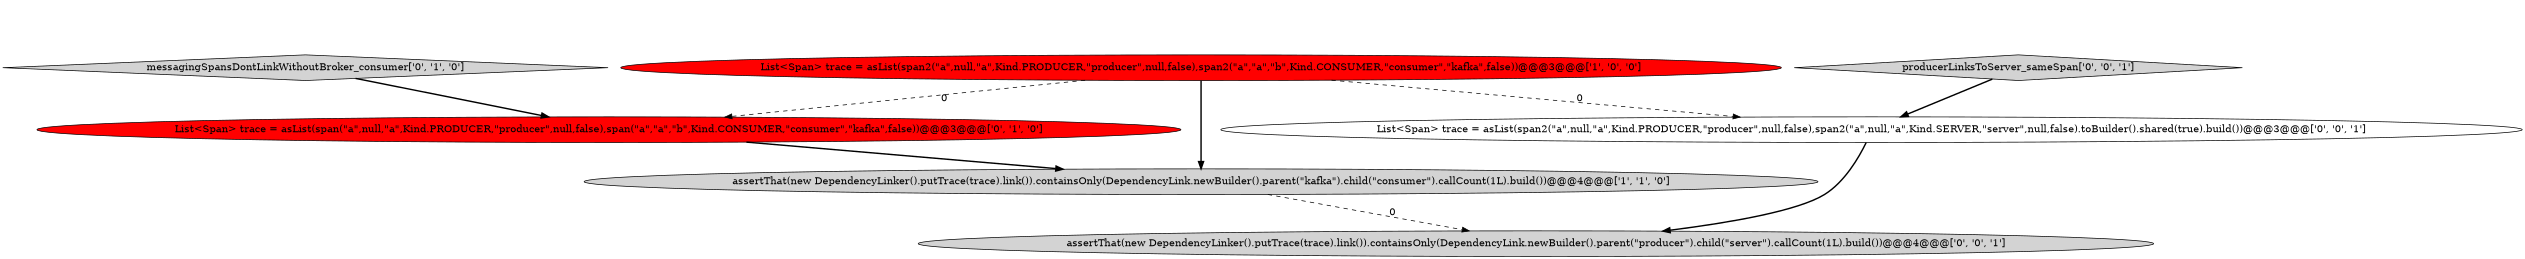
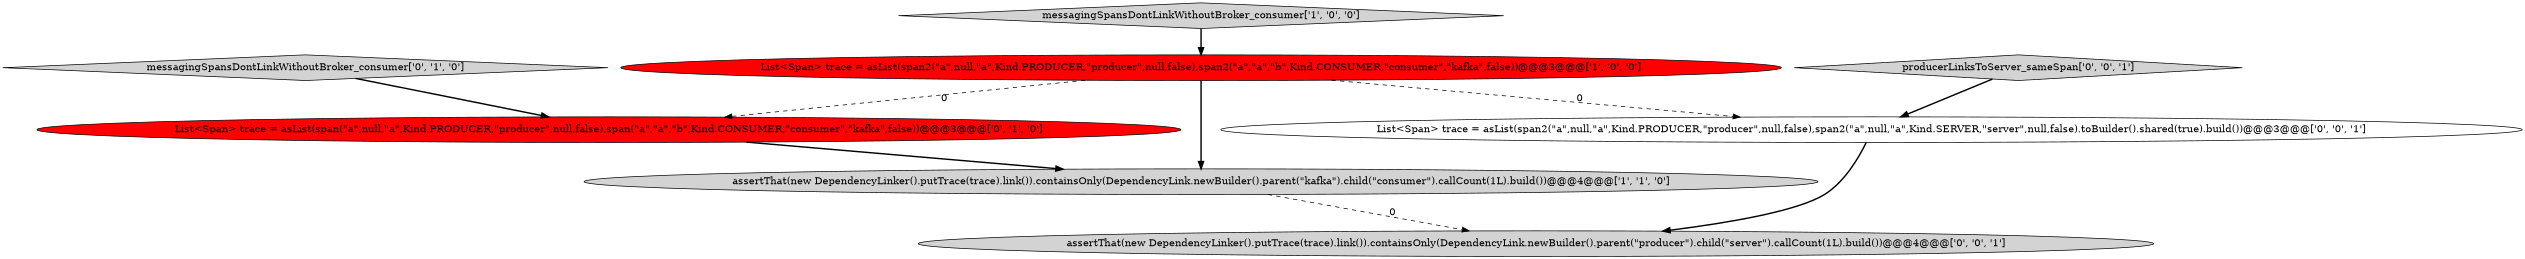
node "messagingSpansDontLinkWithoutBroker_consumer['1', '0', '0']": added
